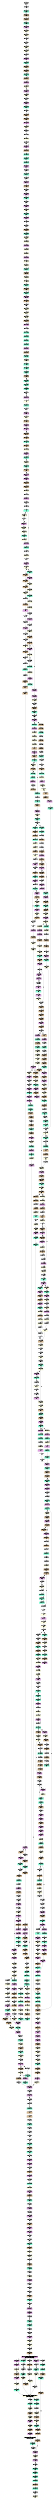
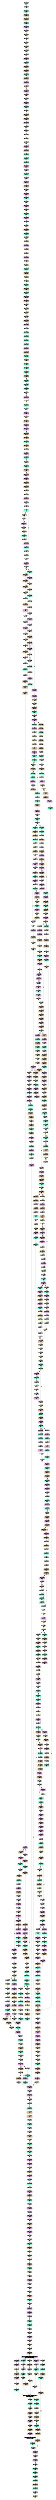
node "0x00479749 movw": fillcolor tan -> aquamarine
node "0x00479dd1 addl": fillcolor white -> tan
